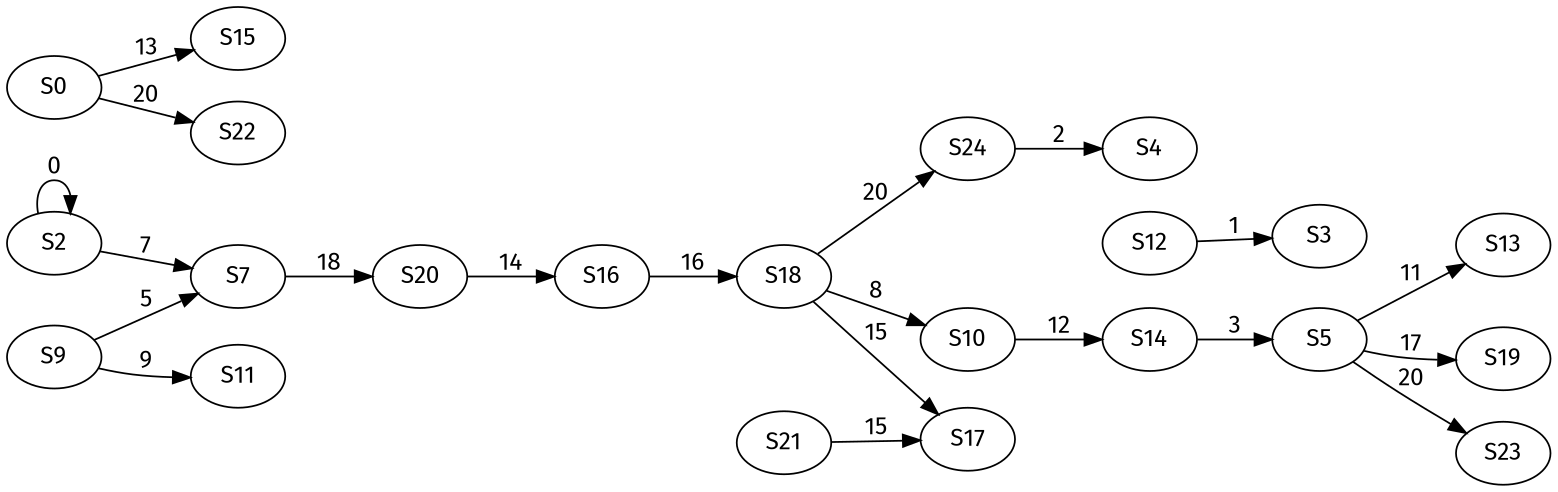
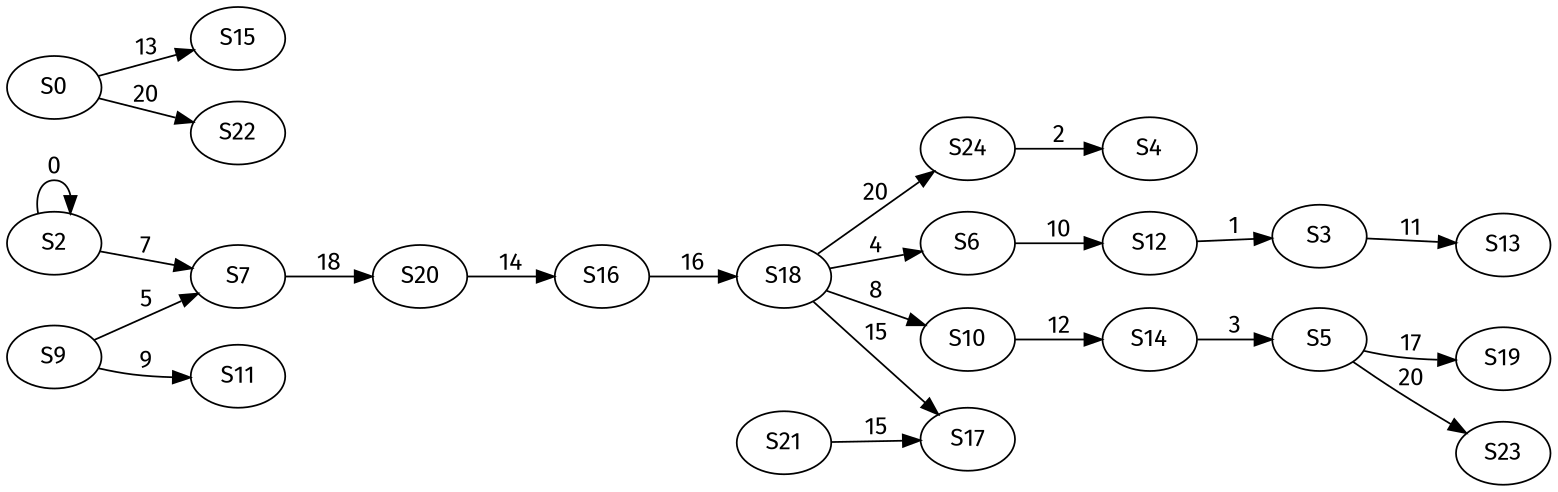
node "S6": added
edge "S5" -> "S13": now "S3" -> "S13"
